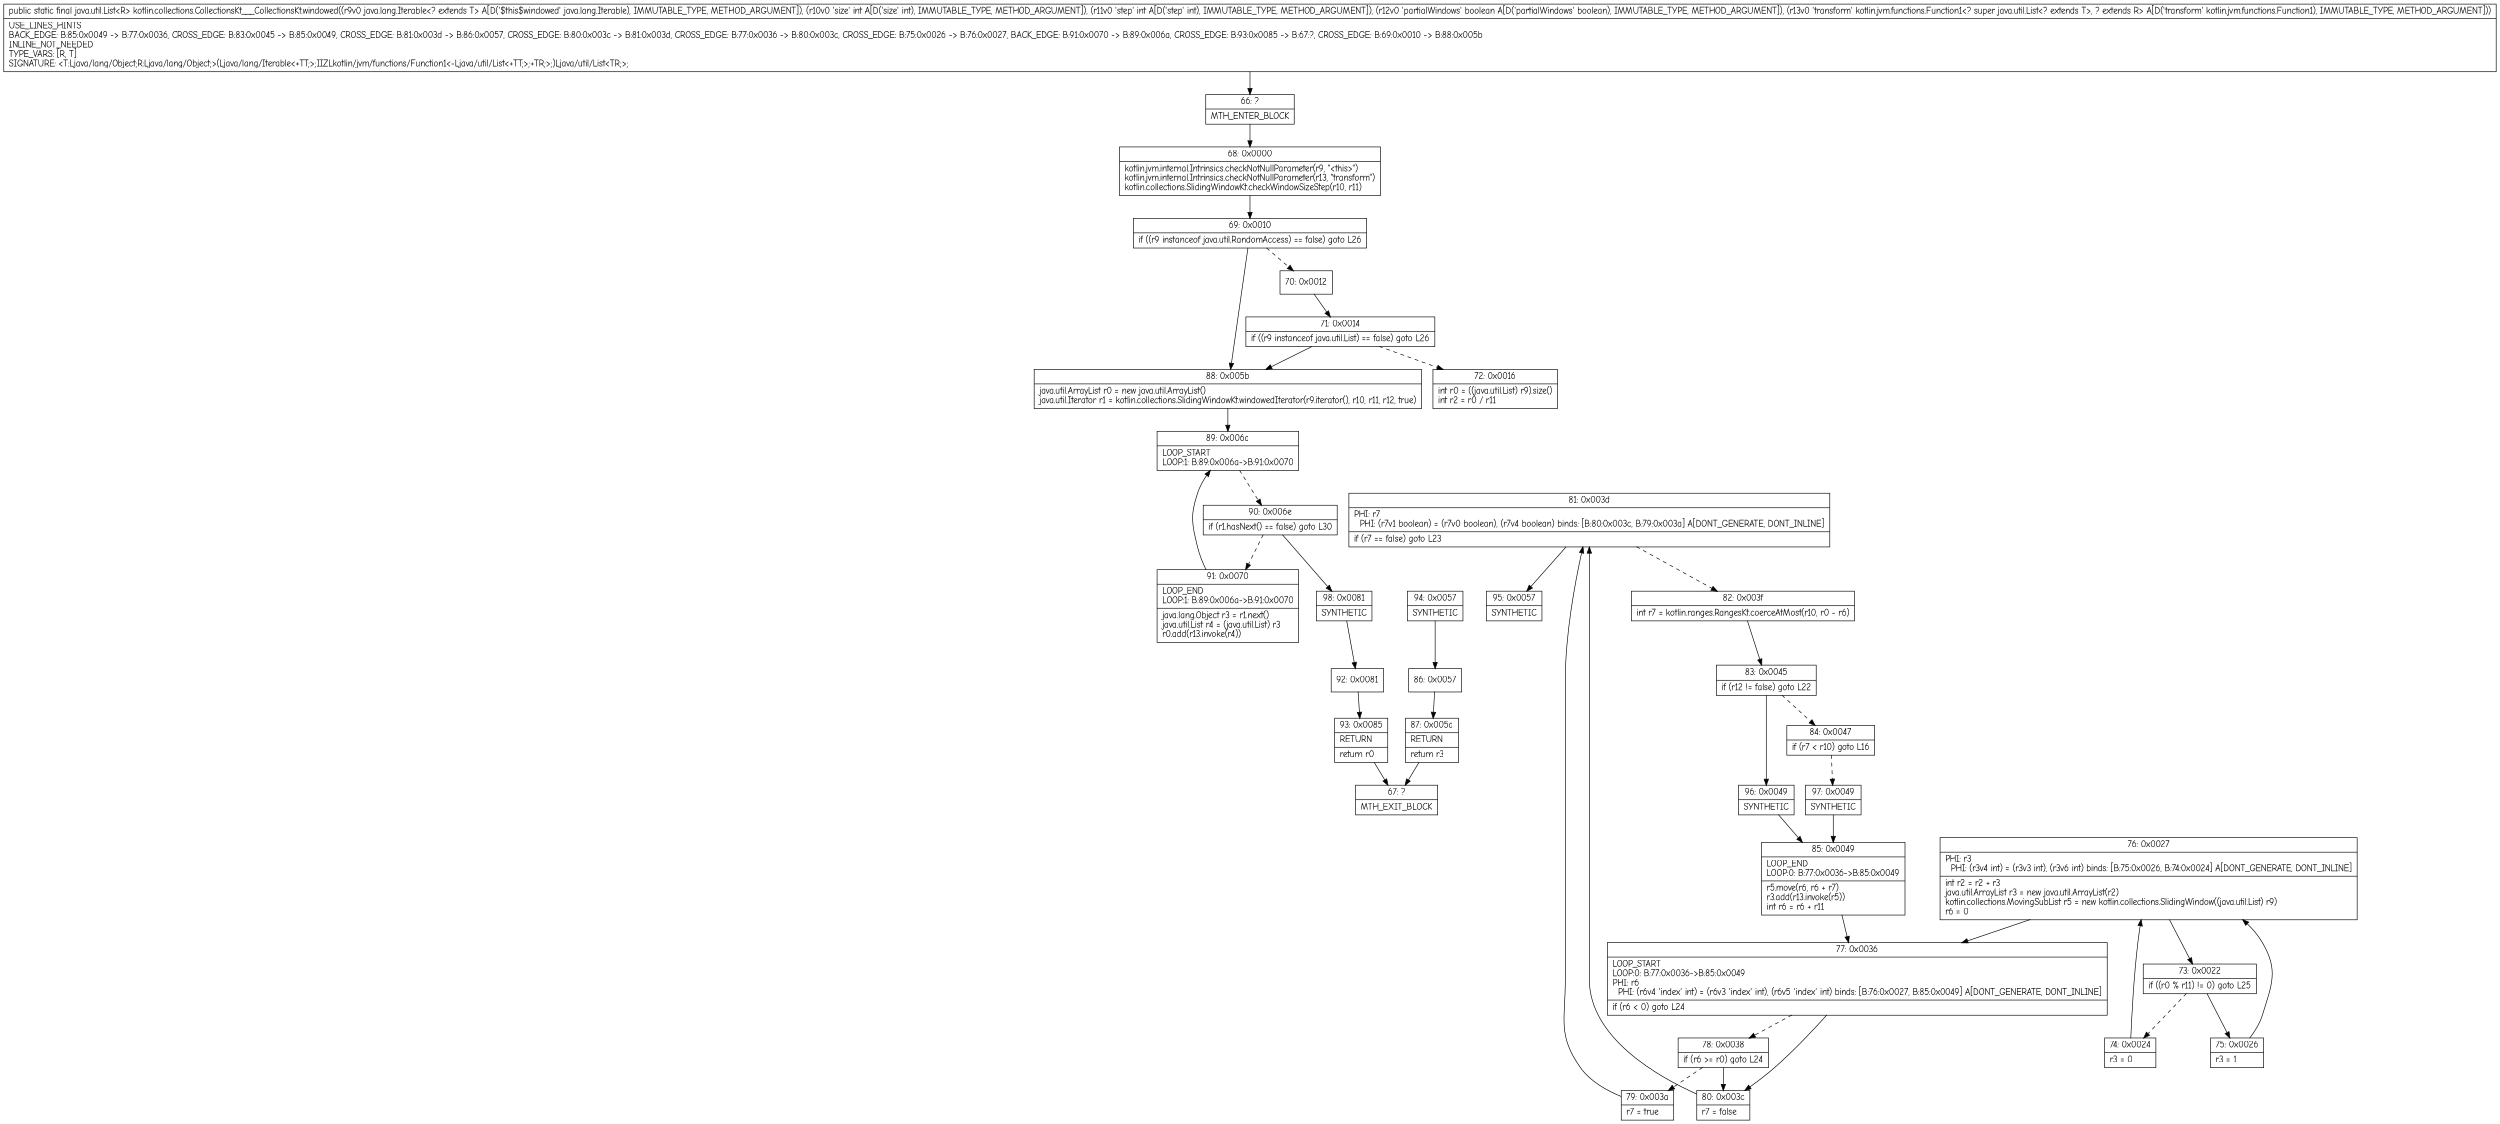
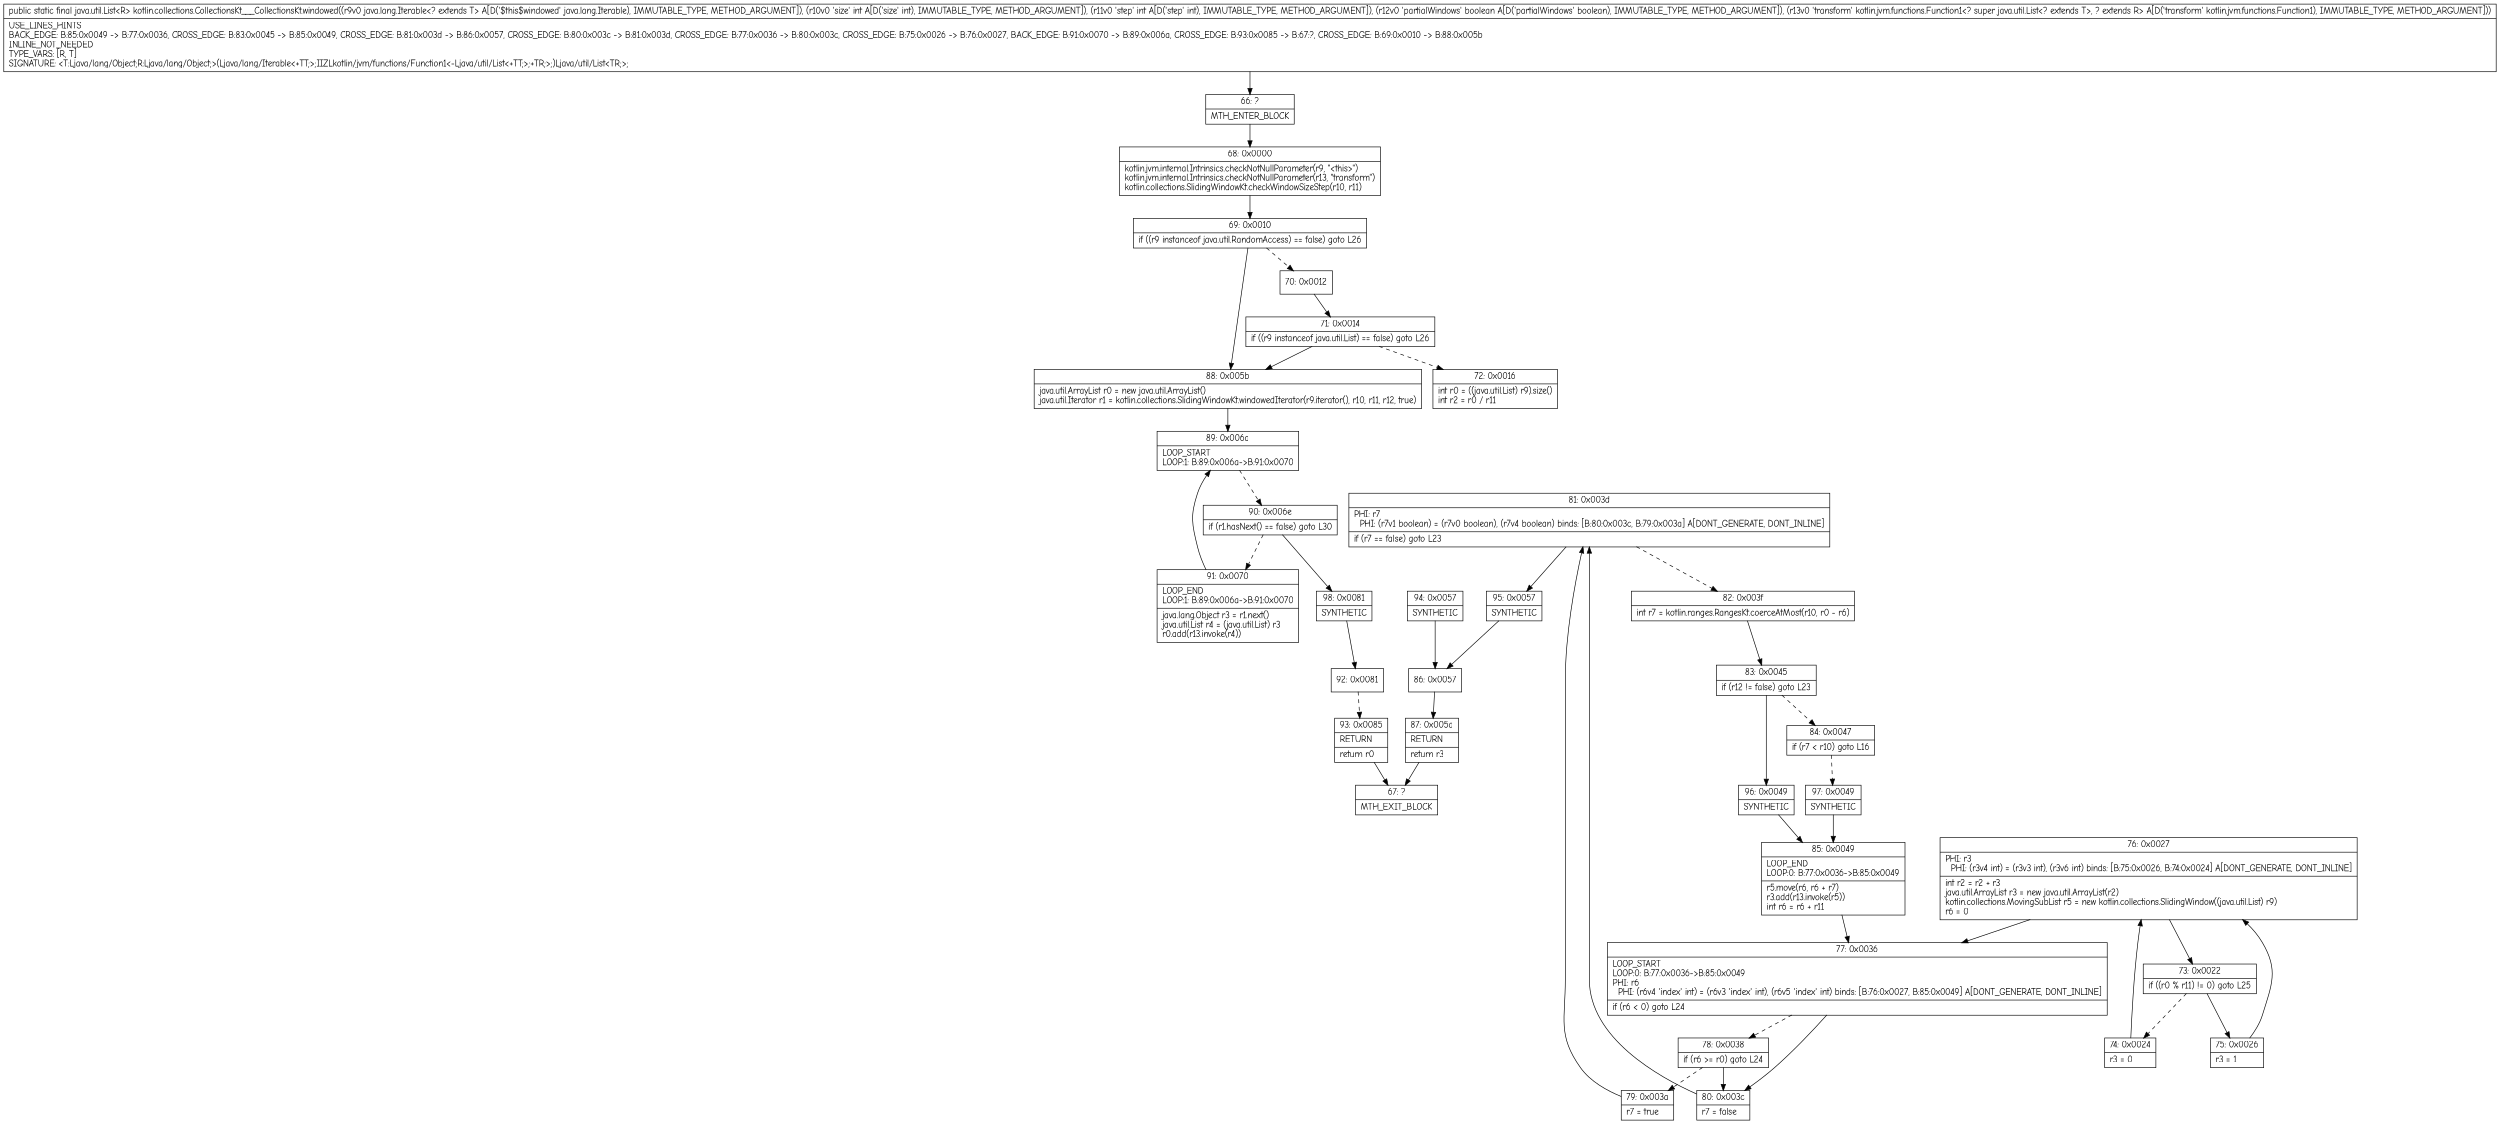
edge "95: 0x0057" -> "86: 0x0057": added
node "83: 0x0045": text "if (r12 != false) goto L22" -> "if (r12 != false) goto L23"
edge "92: 0x0081" -> "93: 0x0085": style solid -> dashed
